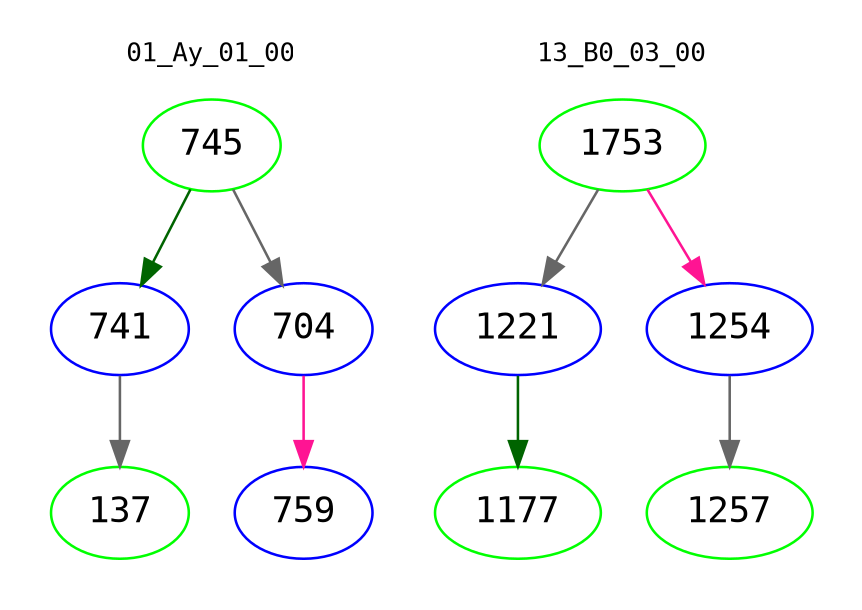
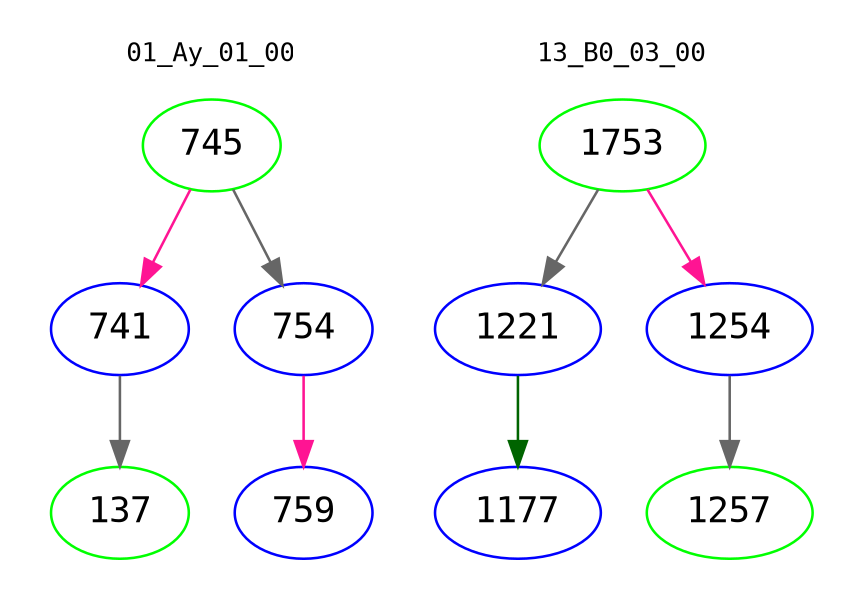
edge "745" -> "741": color darkgreen -> deeppink
node "704": label "704" -> "754"
node "1177": color green -> blue
